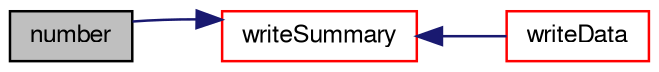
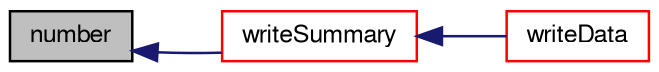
edge "number" -> "writeSummary": reversed
